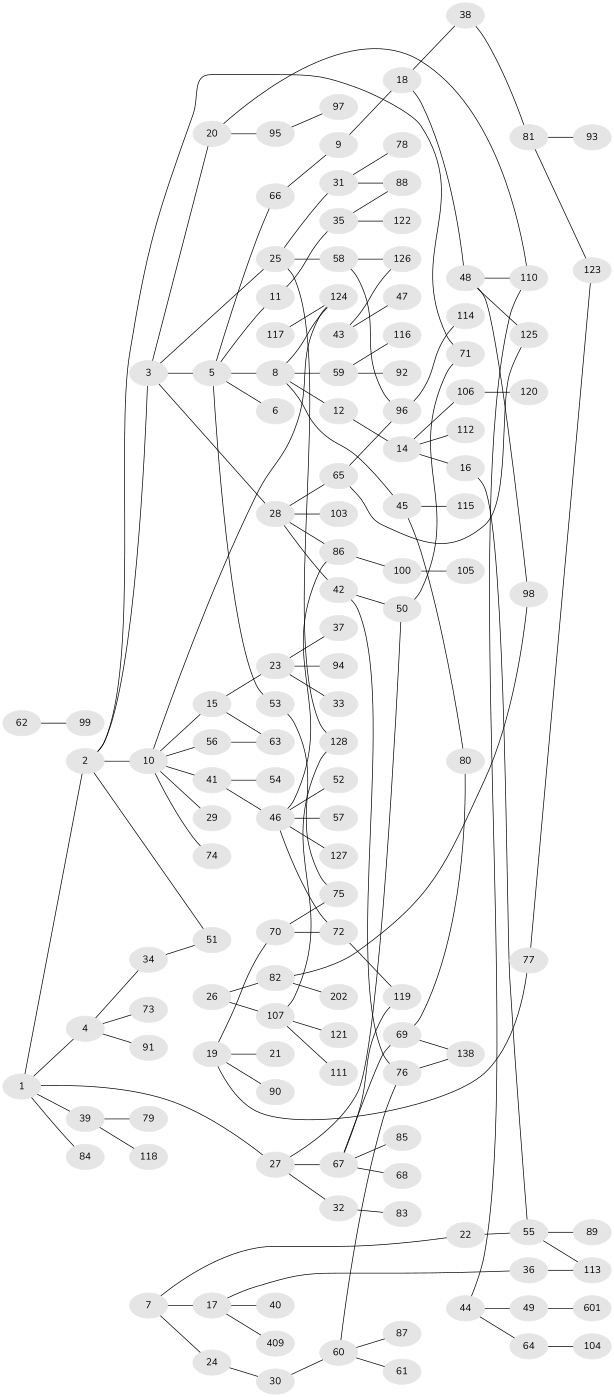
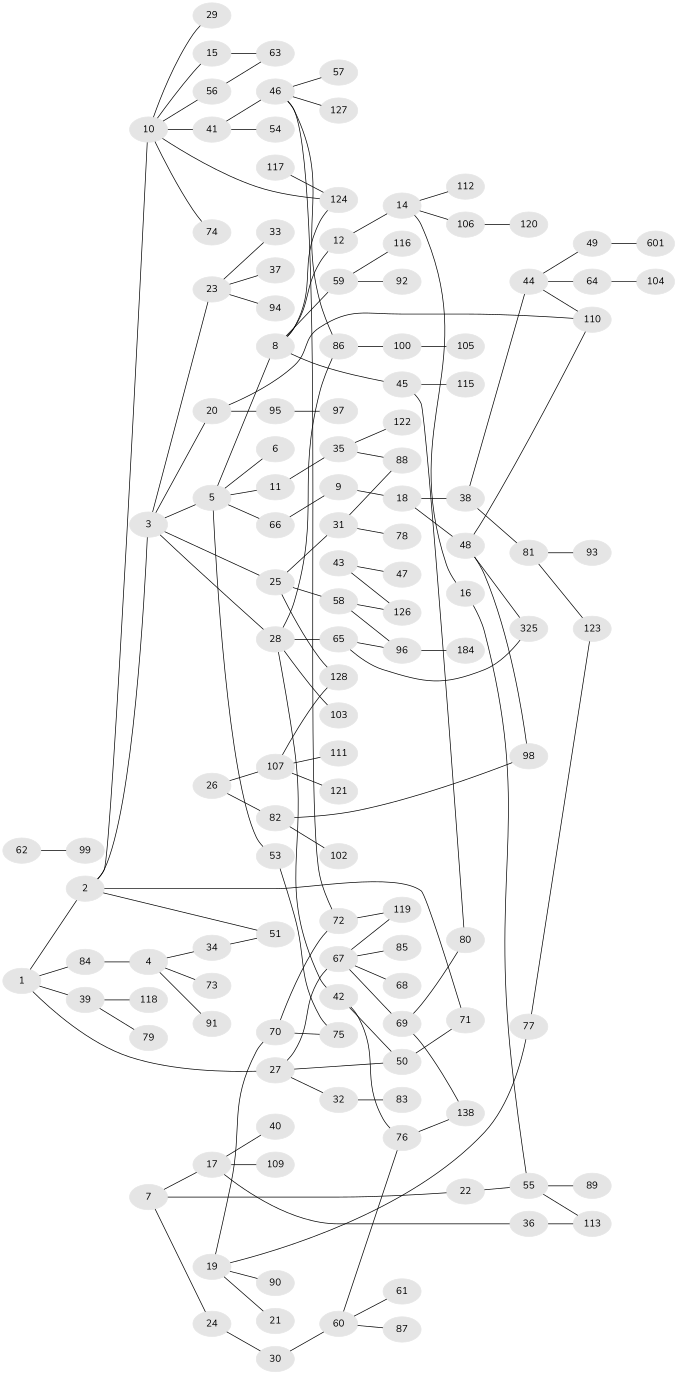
node "114": label "114" -> "184"
node "125": label "125" -> "325"
edge "44" -- "38": added
edge "23" -- "15": now "23" -- "3"
node "52": removed
node "202": label "202" -> "102"
edge "4" -- "1": now "4" -- "84"
node "409": label "409" -> "109"
